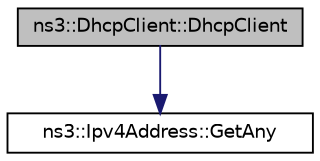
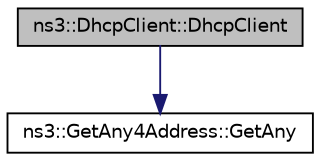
node "ns3::Ipv4Address::GetAny": label "ns3::Ipv4Address::GetAny" -> "ns3::GetAny4Address::GetAny"
